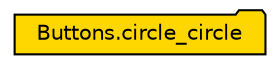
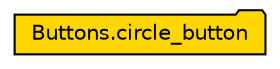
node "Buttons.circle_circle": label "Buttons.circle_circle" -> "Buttons.circle_button"
